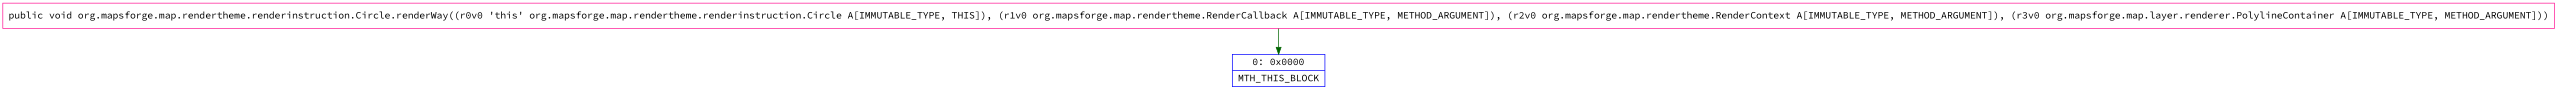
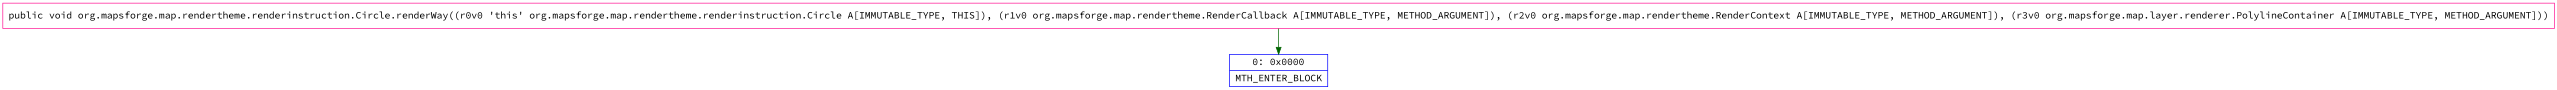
node "0: 0x0000": text "MTH_THIS_BLOCK" -> "MTH_ENTER_BLOCK"
